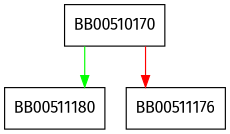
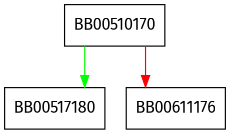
node "BB00511180": label "BB00511180" -> "BB00517180"
node "BB00511176": label "BB00511176" -> "BB00611176"
